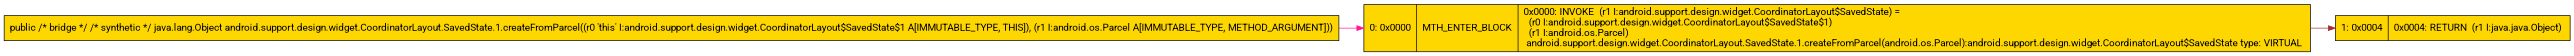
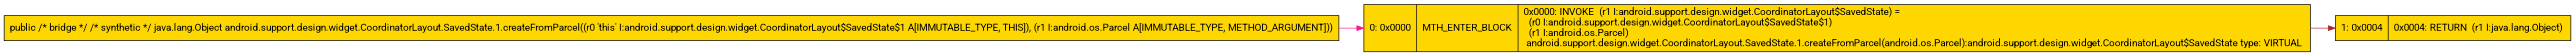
node "1: 0x0004": text "0x0004: RETURN  (r1 I:java.java.Object)" -> "0x0004: RETURN  (r1 I:java.lang.Object)"
